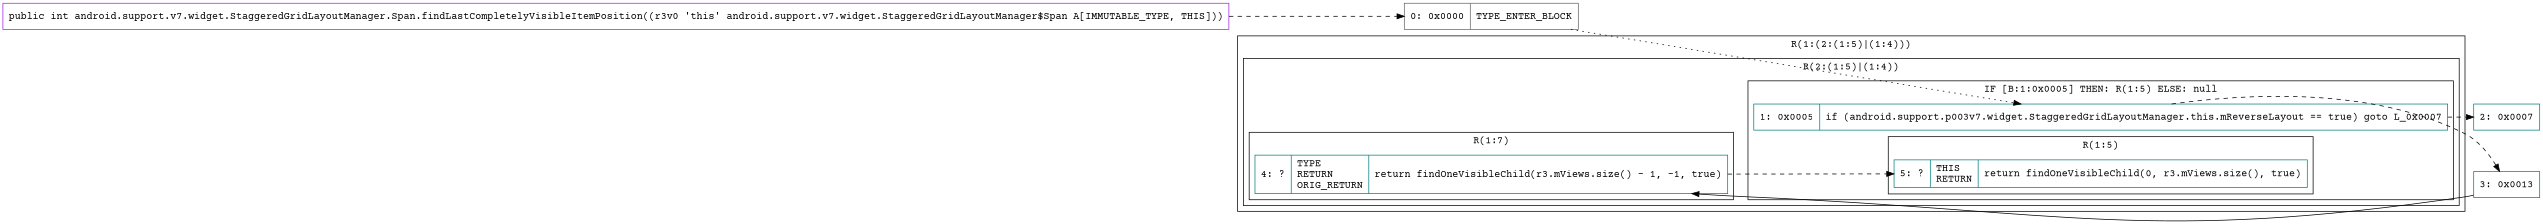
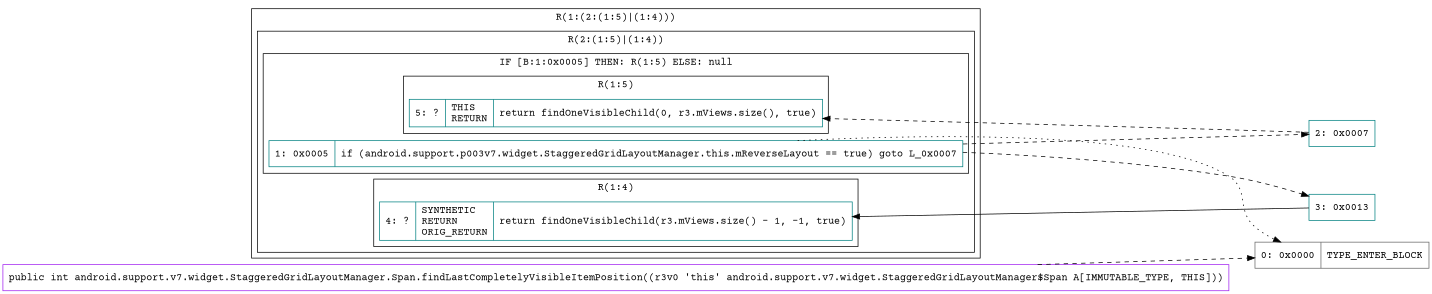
edge "0: 0x0000" -> "1: 0x0005": reversed
cluster "R(1:7)": label "R(1:7)" -> "R(1:4)"
node "4: ?": text "TYPE" -> "SYNTHETIC"
edge "4: ?" -> "5: ?": now "2: 0x0007" -> "5: ?"
